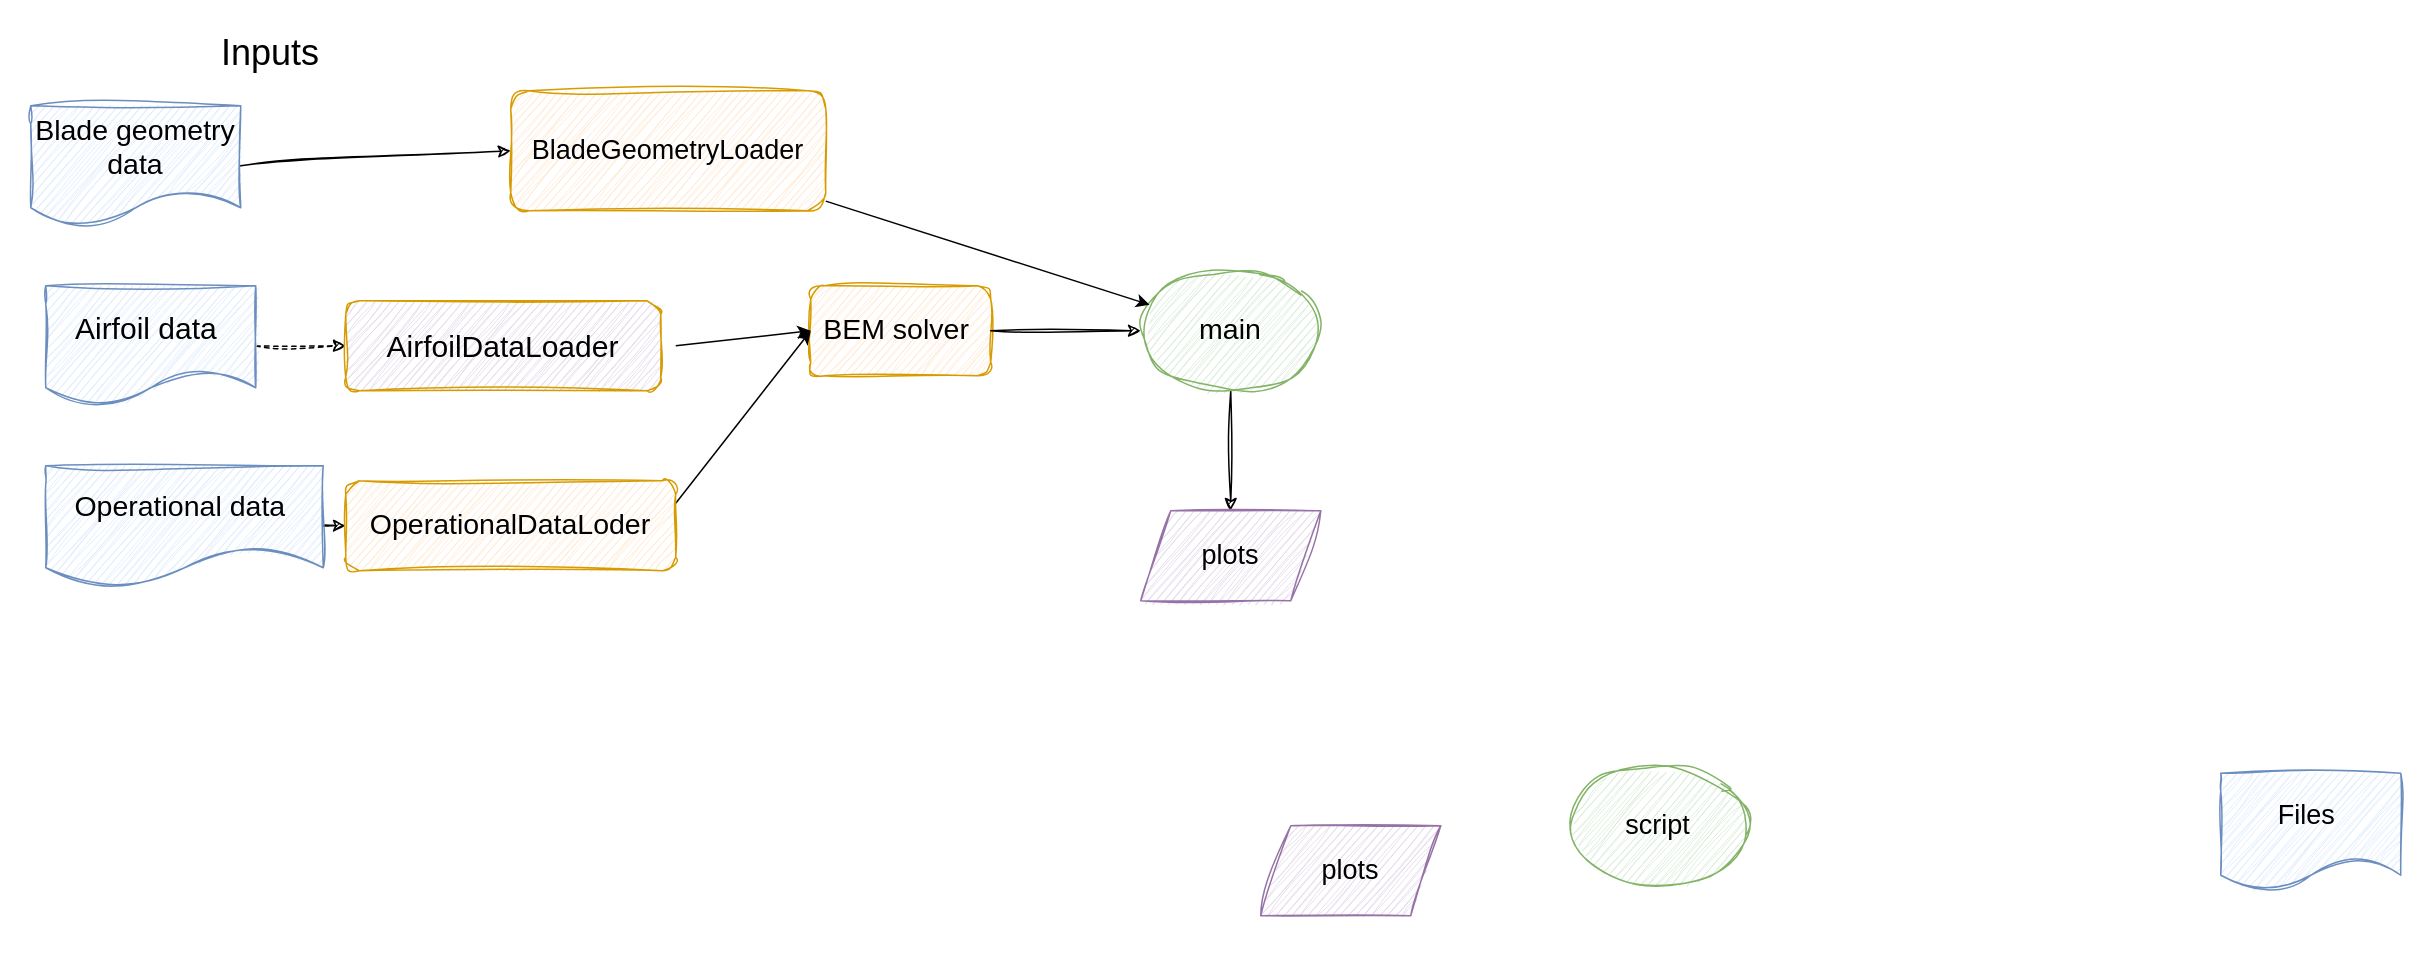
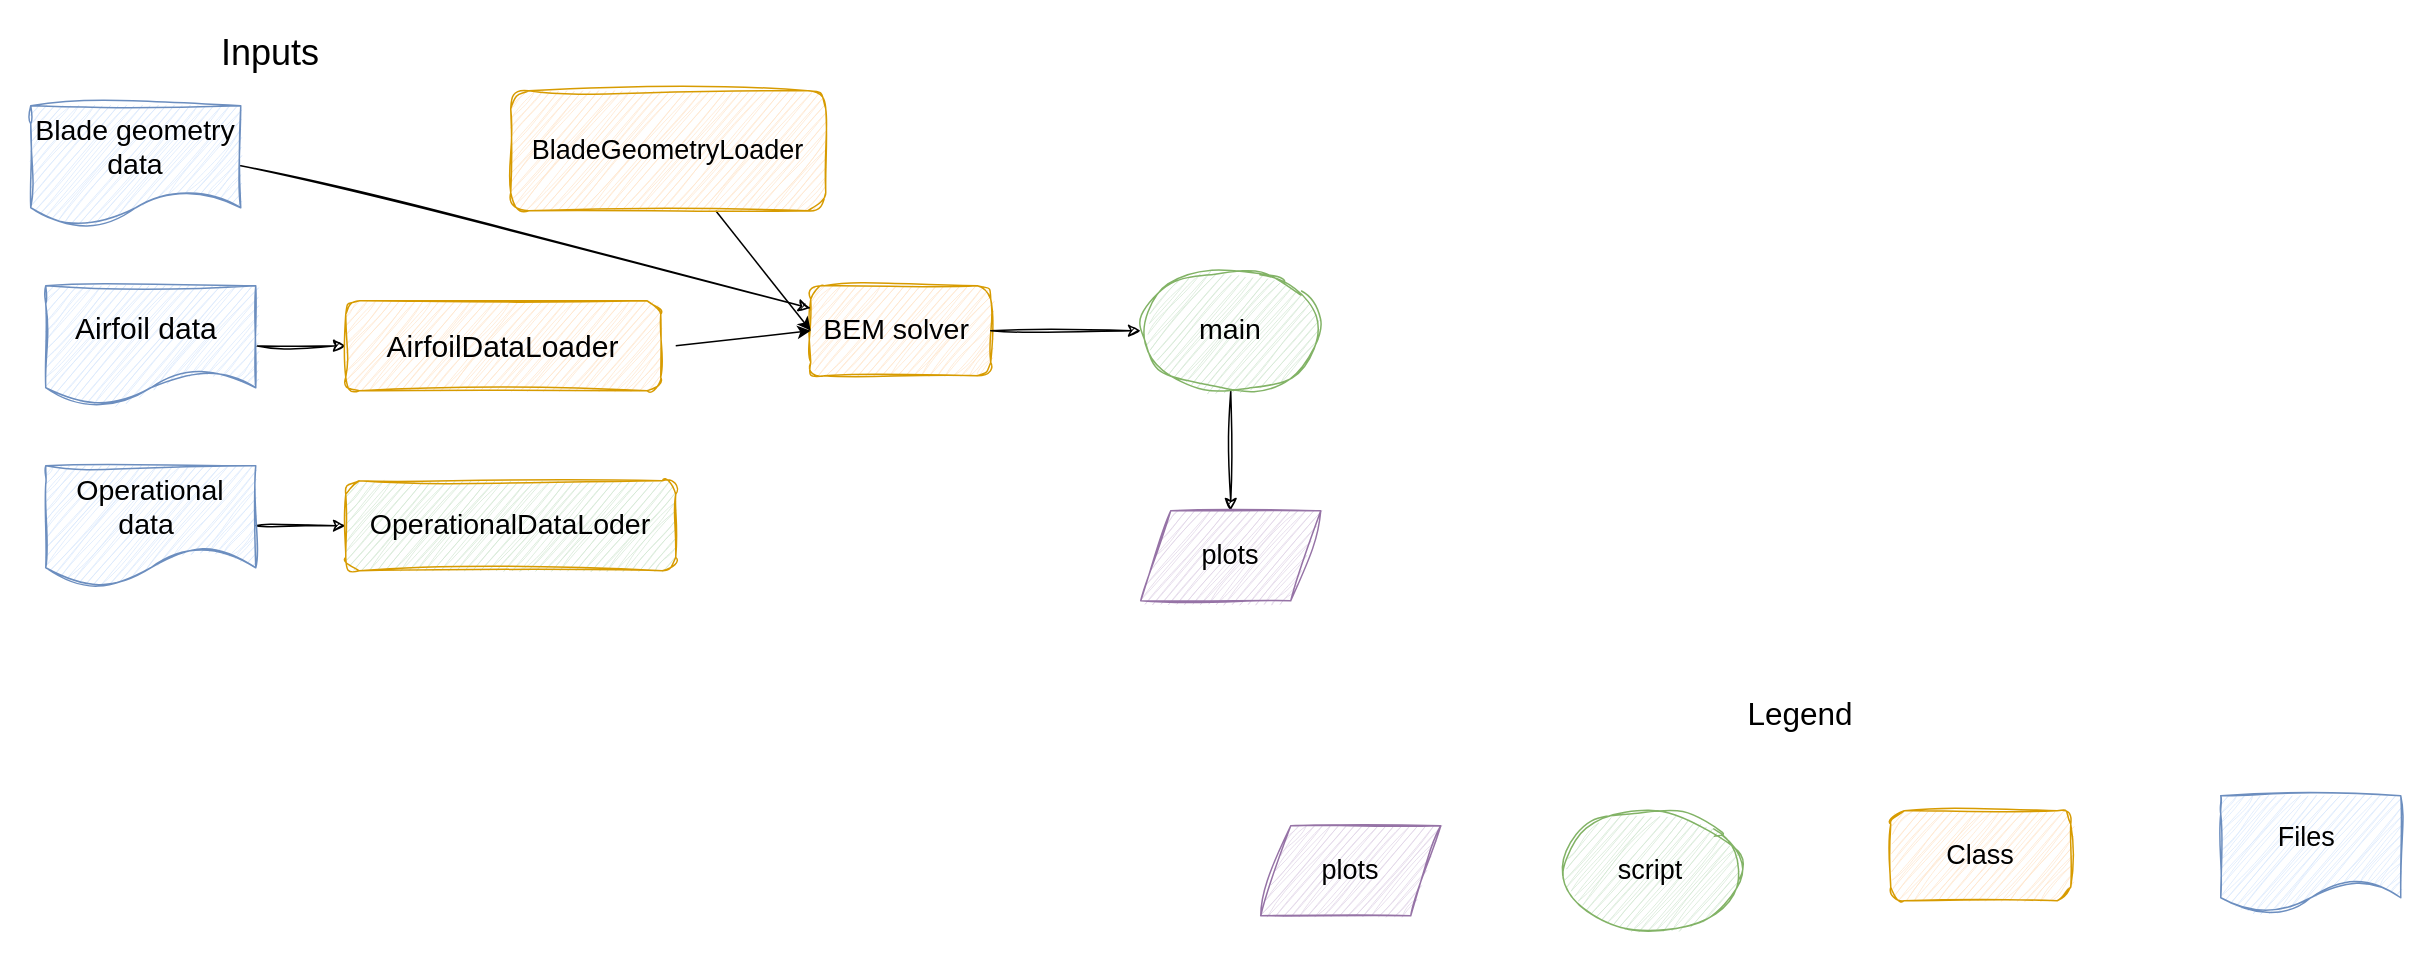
edge "Blade geometry data" -> "BladeGeometryLoader": now "Blade geometry data" -> "BEM solver"
edge "BladeGeometryLoader" -> "main": now "BladeGeometryLoader" -> "BEM solver"
edge "Airfoil data" -> "AirfoilDataLoader": style dashed -> solid
node "AirfoilDataLoader": fillcolor #e1d5e7 -> #ffe6cc
edge "OperationalDataLoder" -> "BEM solver": removed
node "Operational data": size 278x120 -> 210x120
node "OperationalDataLoder": fillcolor #ffe6cc -> #d5e8d4
node "Legend": added
node "script": moved (1658, 826) -> (1651, 871)
node "Files": moved (2311, 833) -> (2311, 856)
node "Class": added
